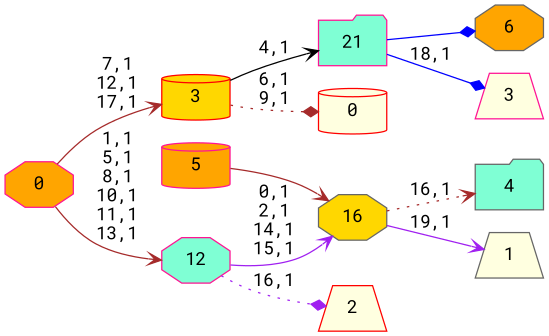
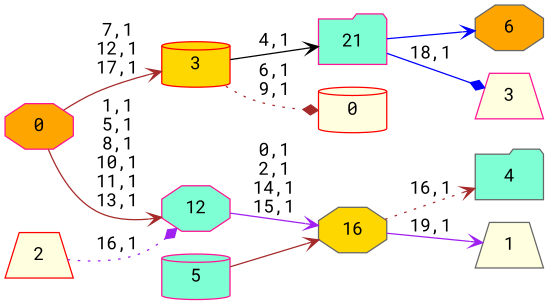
edge "21" -> "6": arrowhead diamond -> vee
node "5": fillcolor orange -> aquamarine
edge "12" -> "2": reversed
